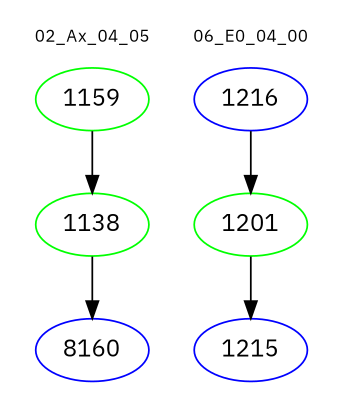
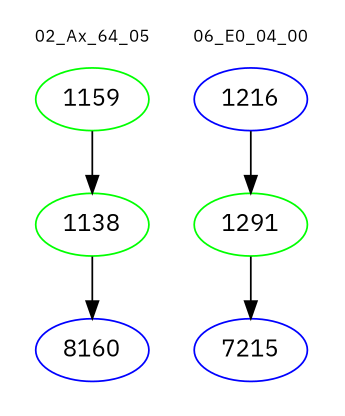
cluster "02_Ax_04_05": label "02_Ax_04_05" -> "02_Ax_64_05"
node "1201": label "1201" -> "1291"
node "1215": label "1215" -> "7215"
